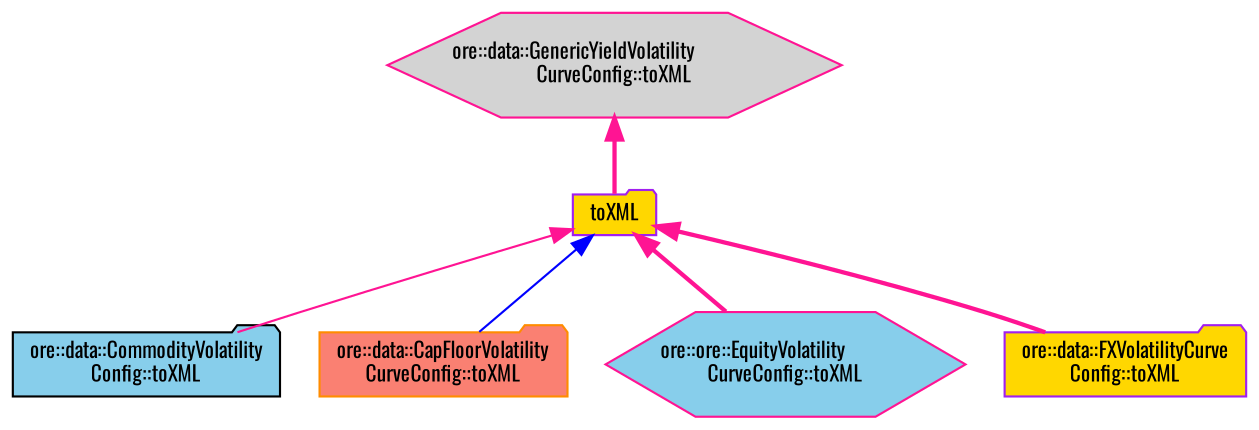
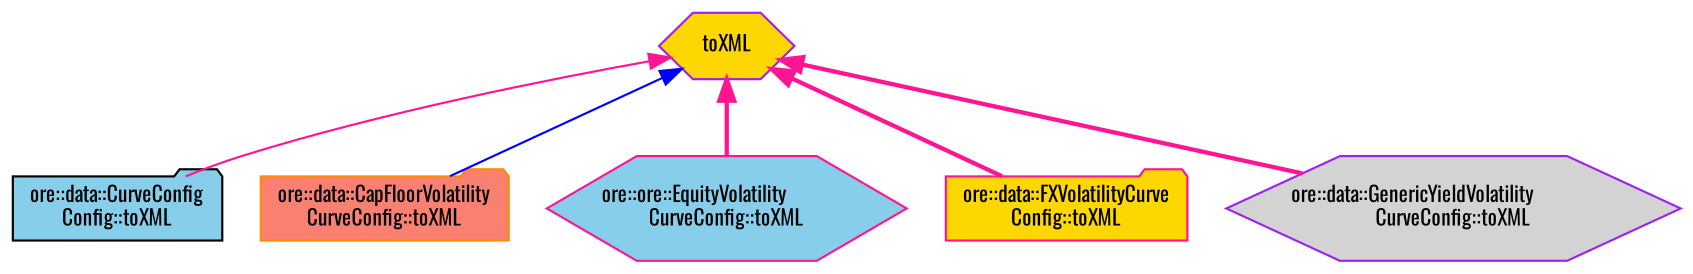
node "ore::data::GenericYieldVolatility CurveConfig::toXML": color deeppink -> purple
edge "toXML" -> "ore::data::GenericYieldVolatility CurveConfig::toXML": reversed
node "toXML": shape folder -> hexagon
node "ore::data::CommodityVolatility Config::toXML": label "ore::data::CommodityVolatility Config::toXML" -> "ore::data::CurveConfig Config::toXML"
node "ore::data::FXVolatilityCurve Config::toXML": color purple -> deeppink
